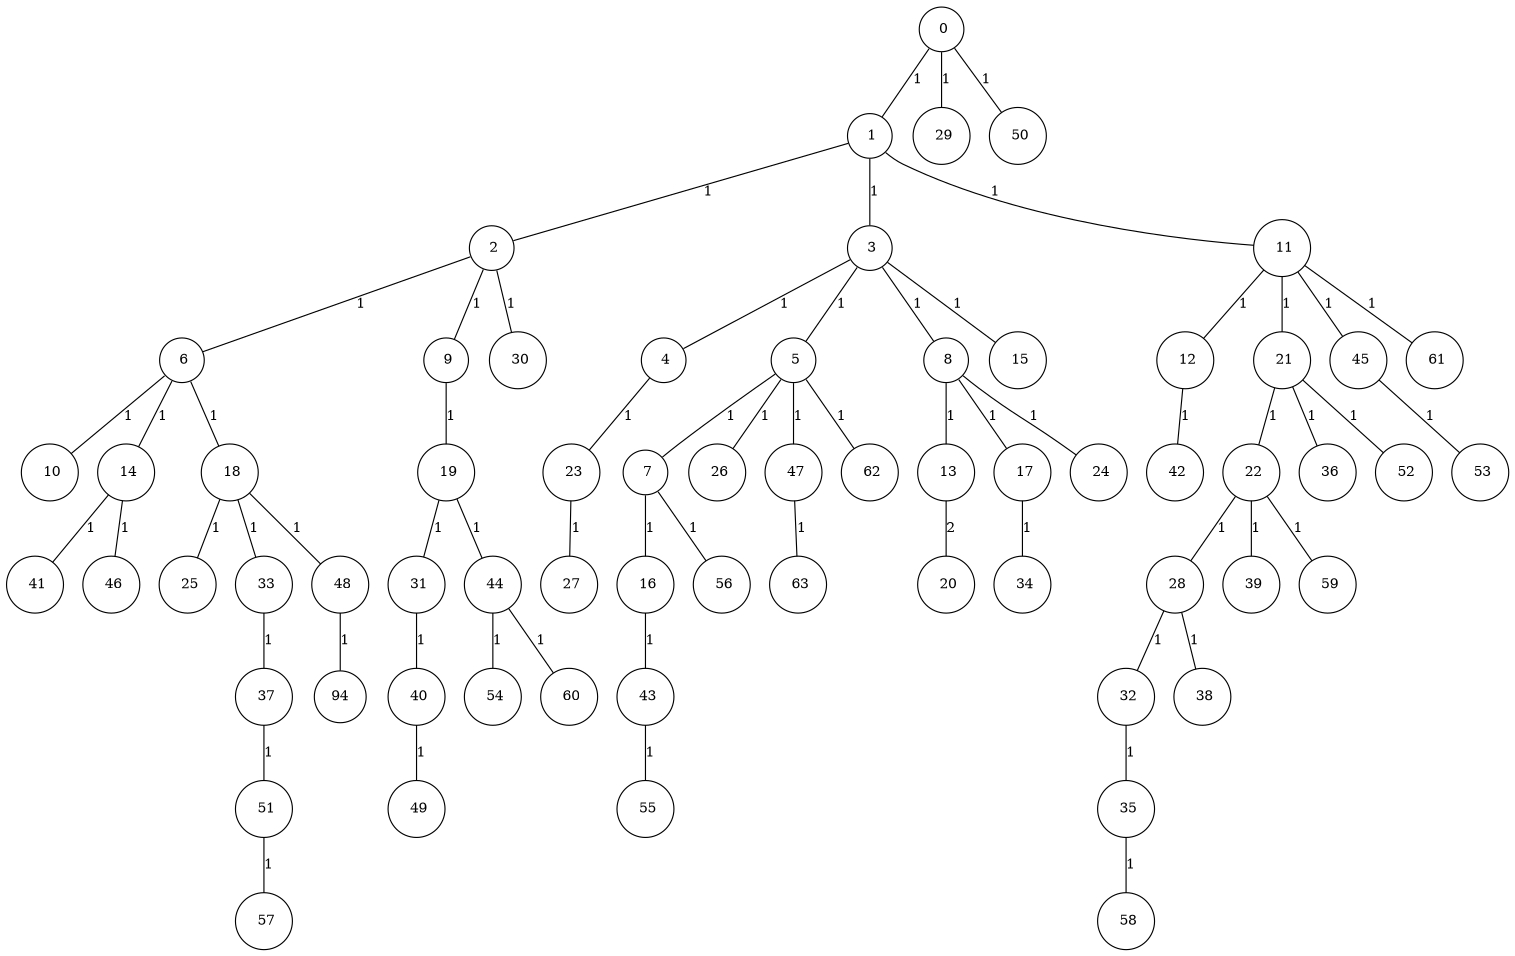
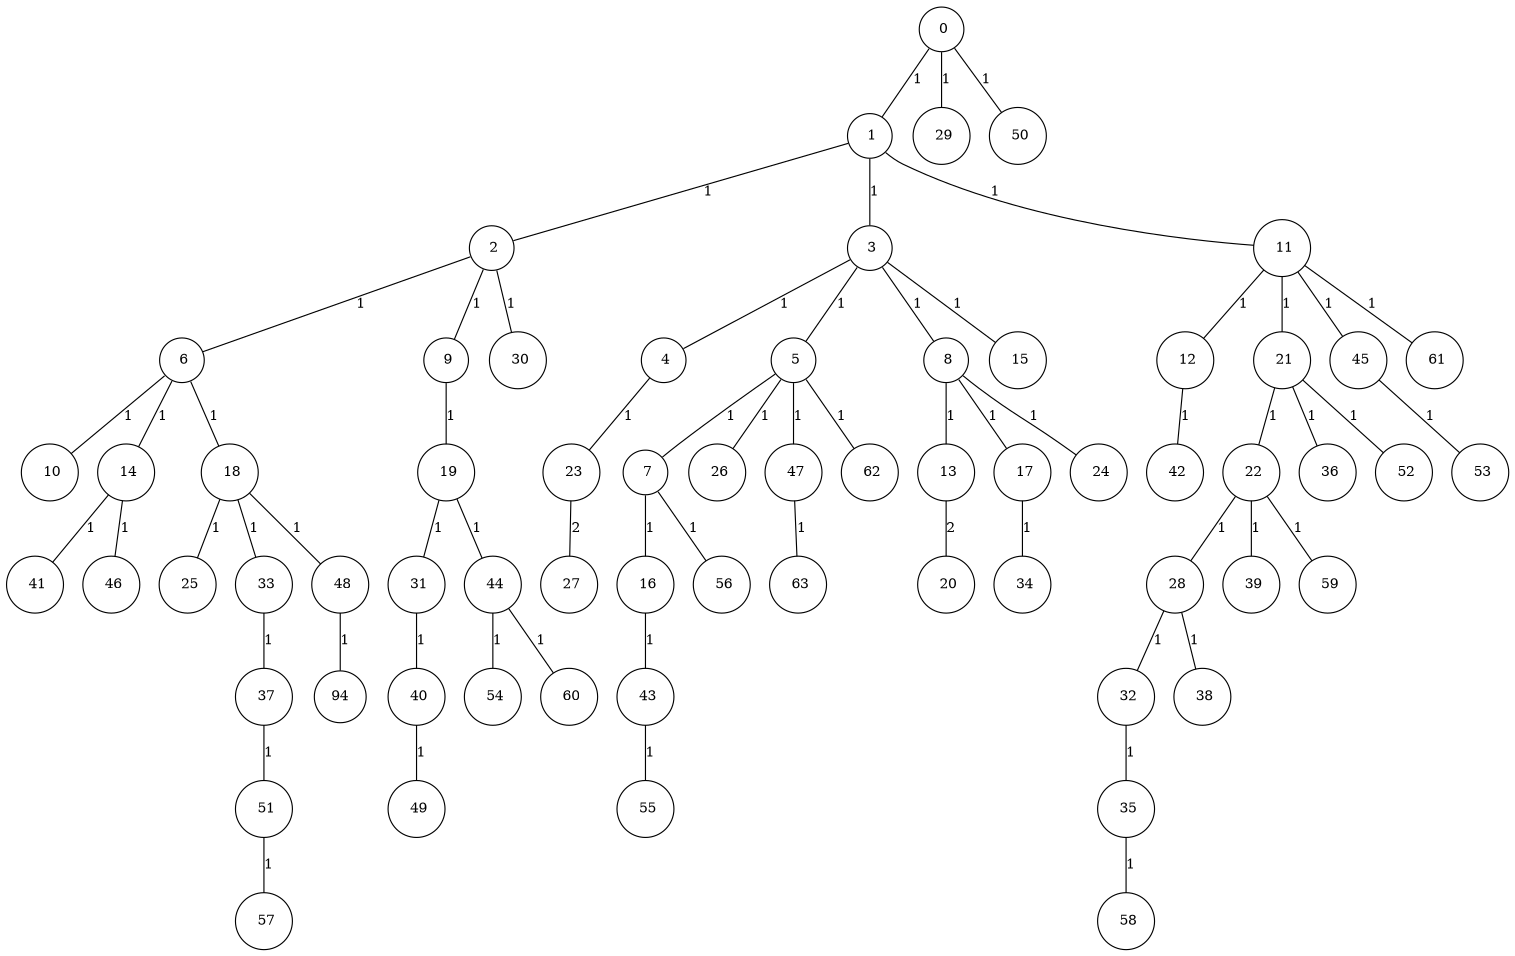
edge "23" -- "27": label "1" -> "2"
